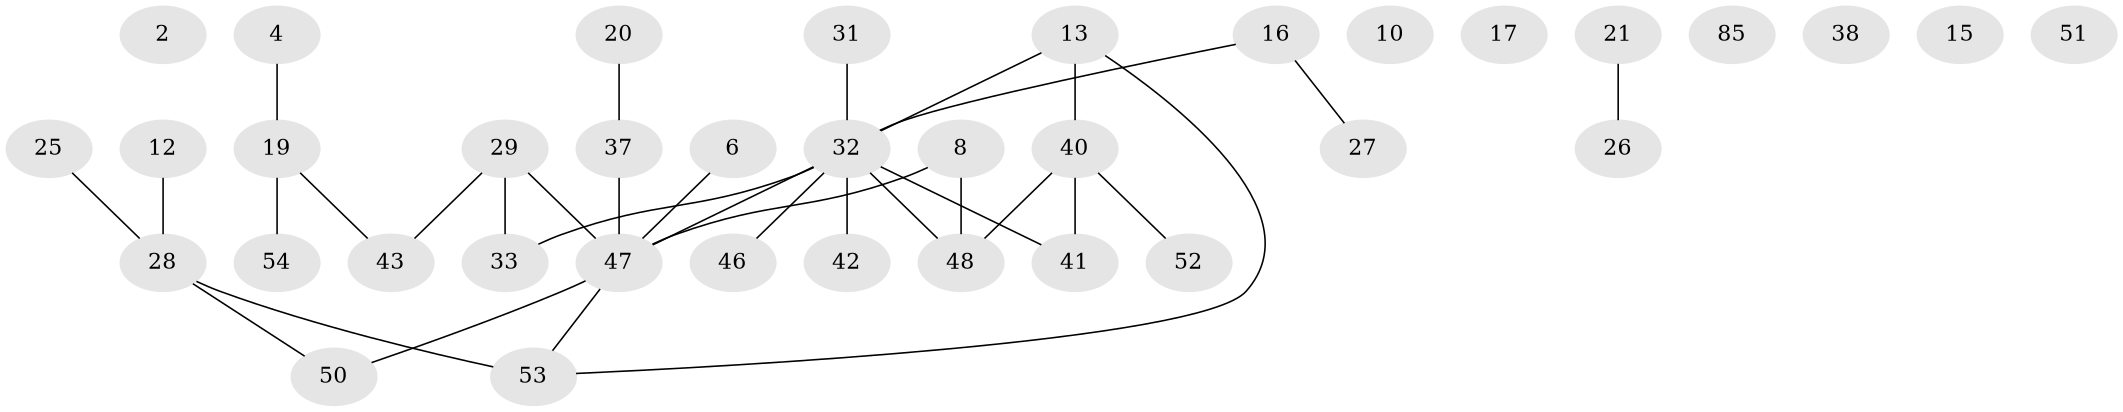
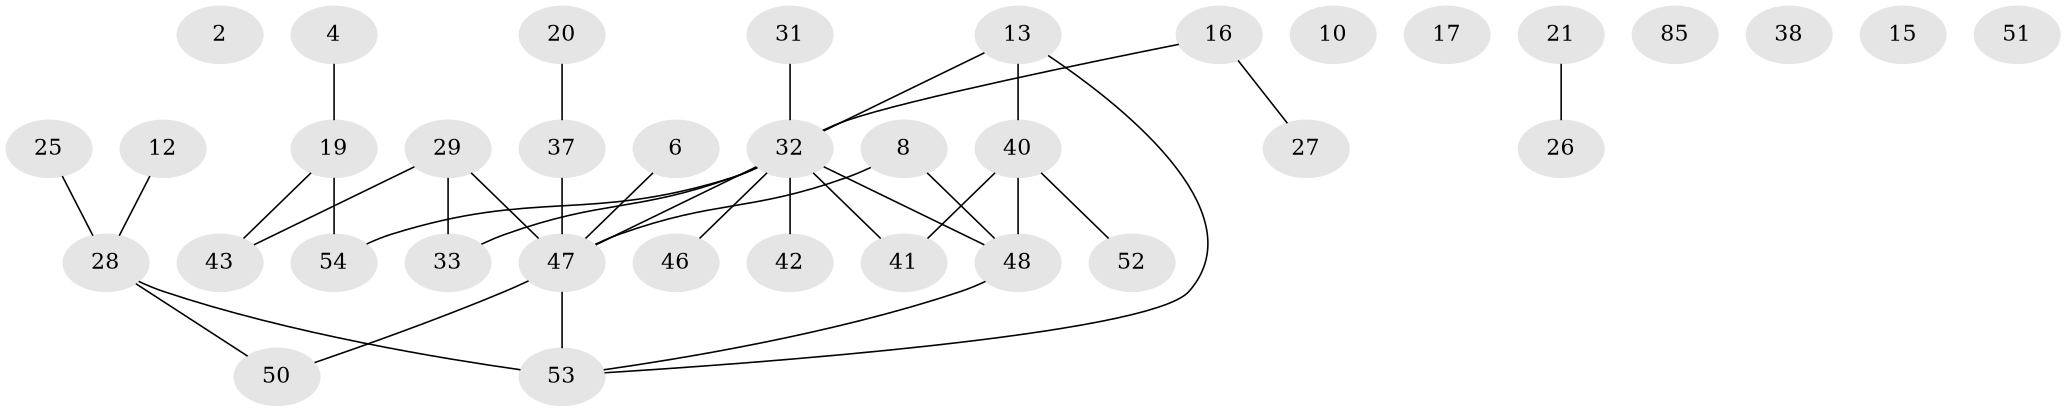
edge "32" -- "54": added
edge "48" -- "53": added
